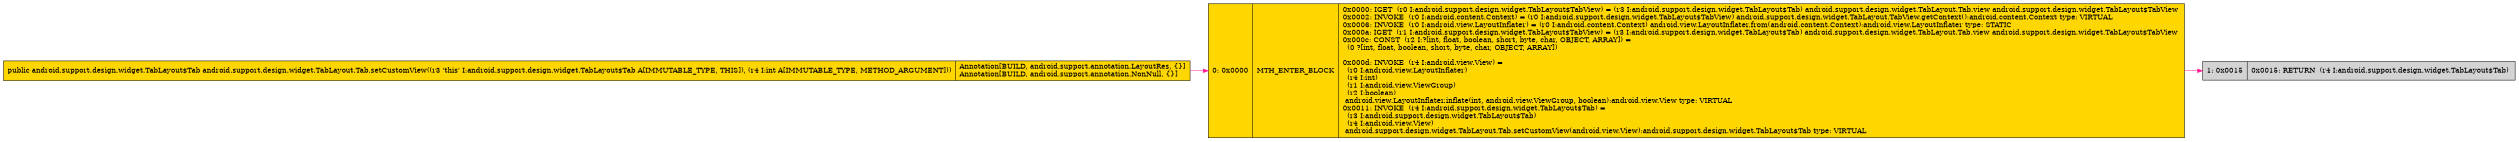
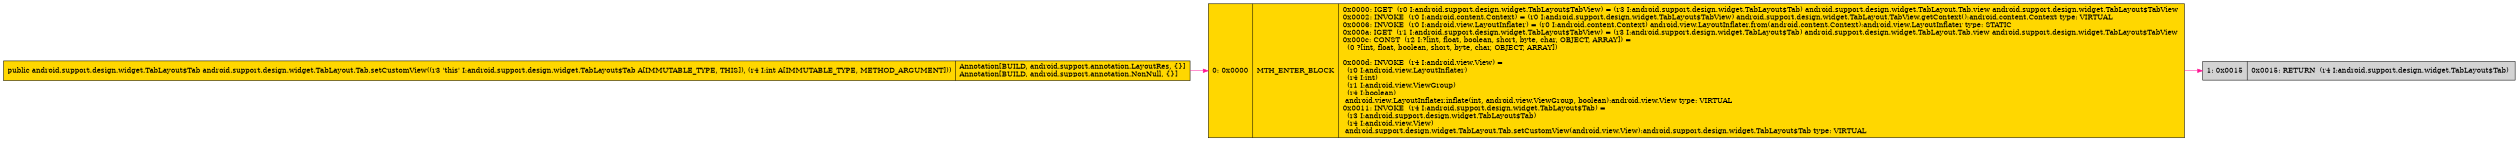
node "0: 0x0000": text "(r2 I:boolean)" -> "(r4 I:boolean)"
